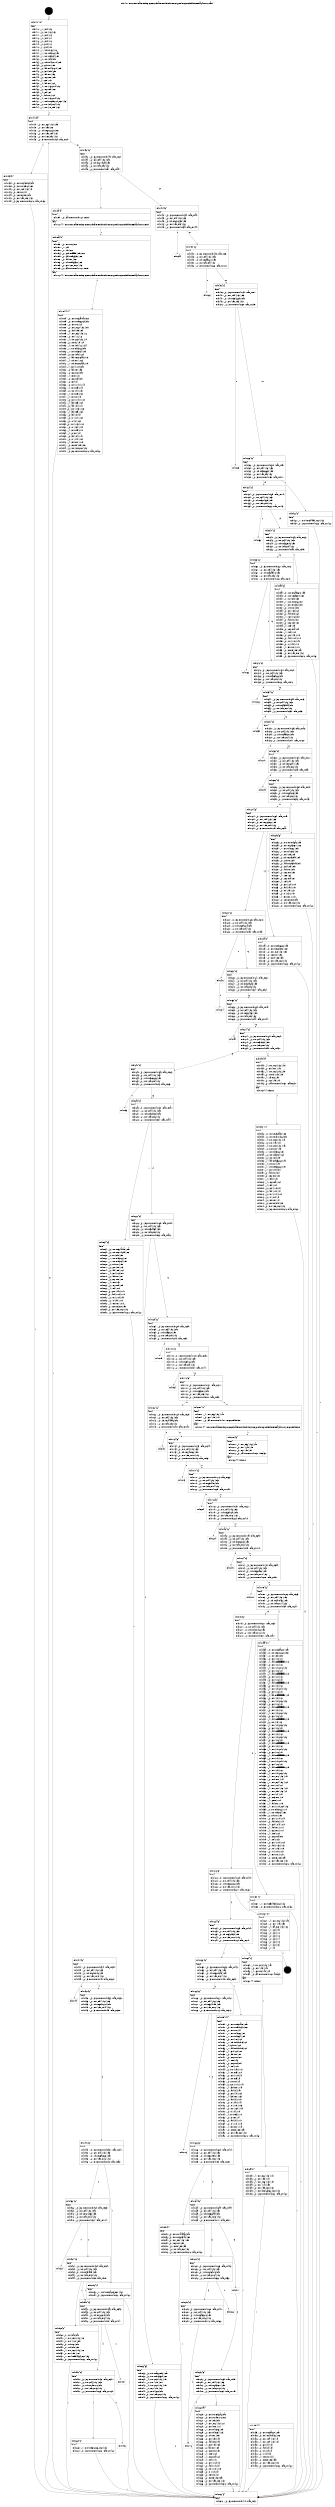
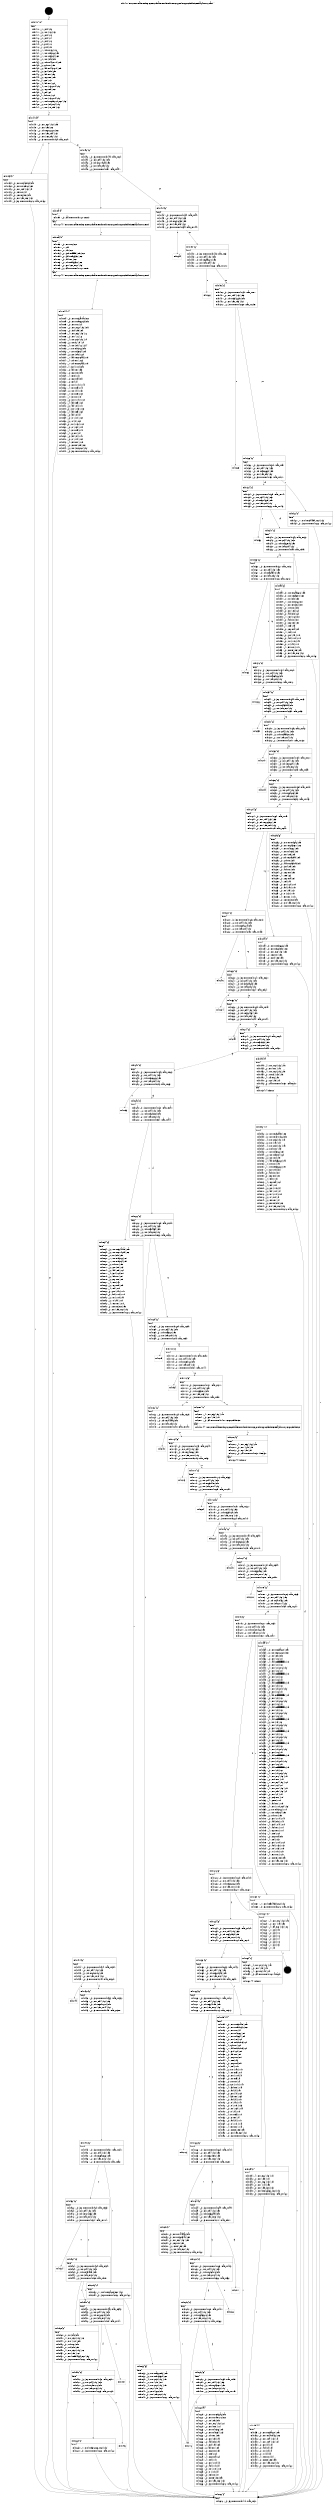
edge "0x4024bc" -> "0x402374": now "0x40163c [28]" -> "0x402374"
edge "0x402117" -> "0x4018f8 [28]": now "0x4018dc [28]" -> "0x4018f8 [28]"
edge "0x401e33 [33]" -> "0x402878 [5]": now "0x401e33 [33]" -> "0x402776"
